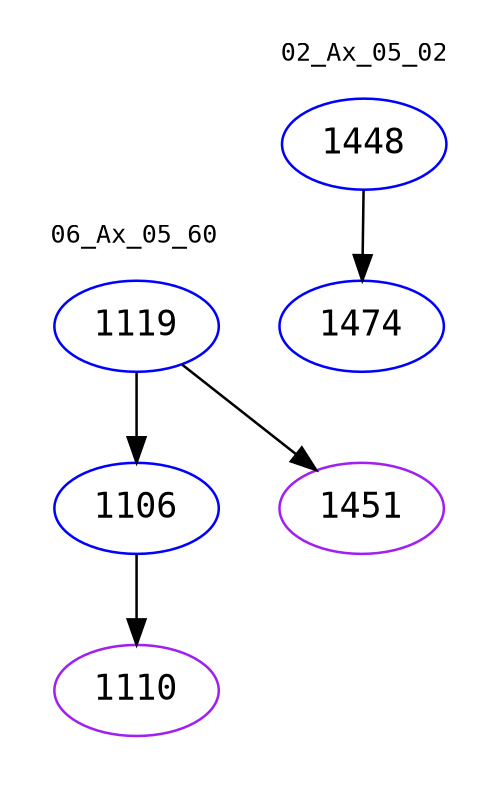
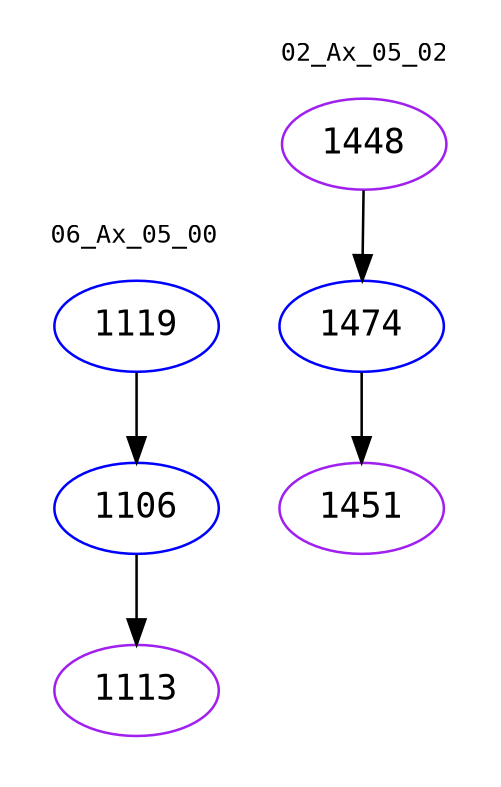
node "1448": color blue -> purple
cluster "06_Ax_05_60": label "06_Ax_05_60" -> "06_Ax_05_00"
edge "1119" -> "1451": now "1474" -> "1451"
node "1110": label "1110" -> "1113"
